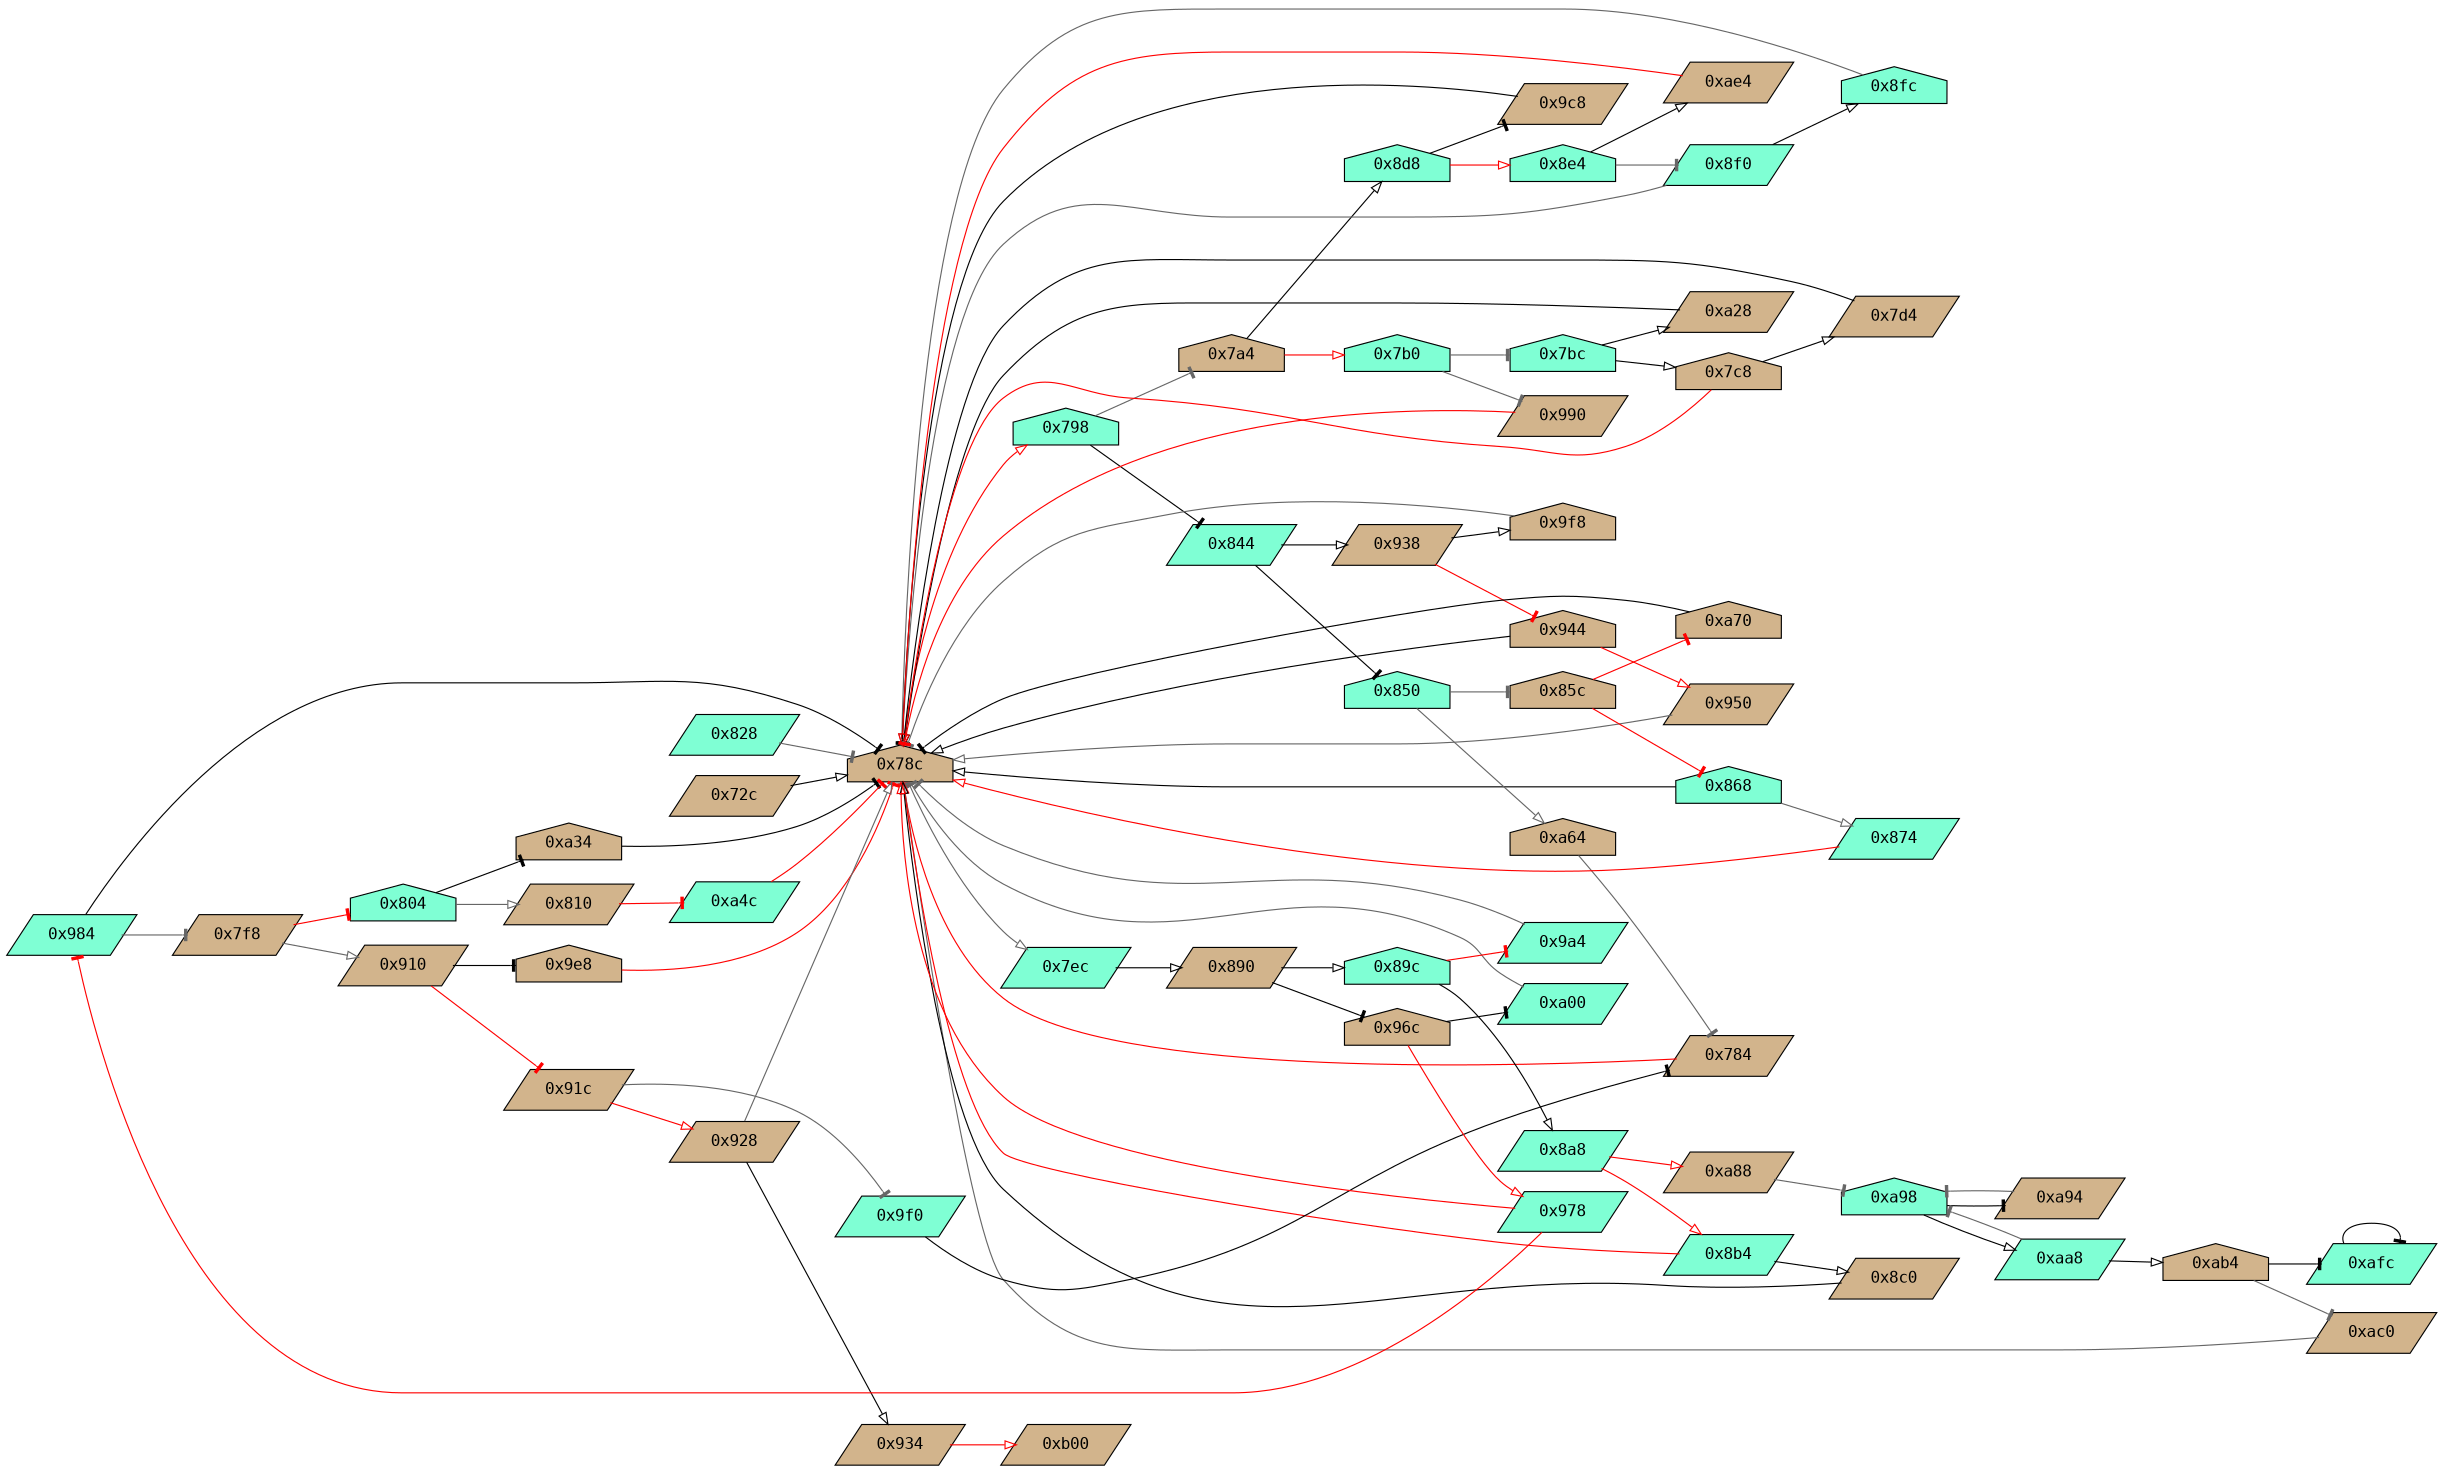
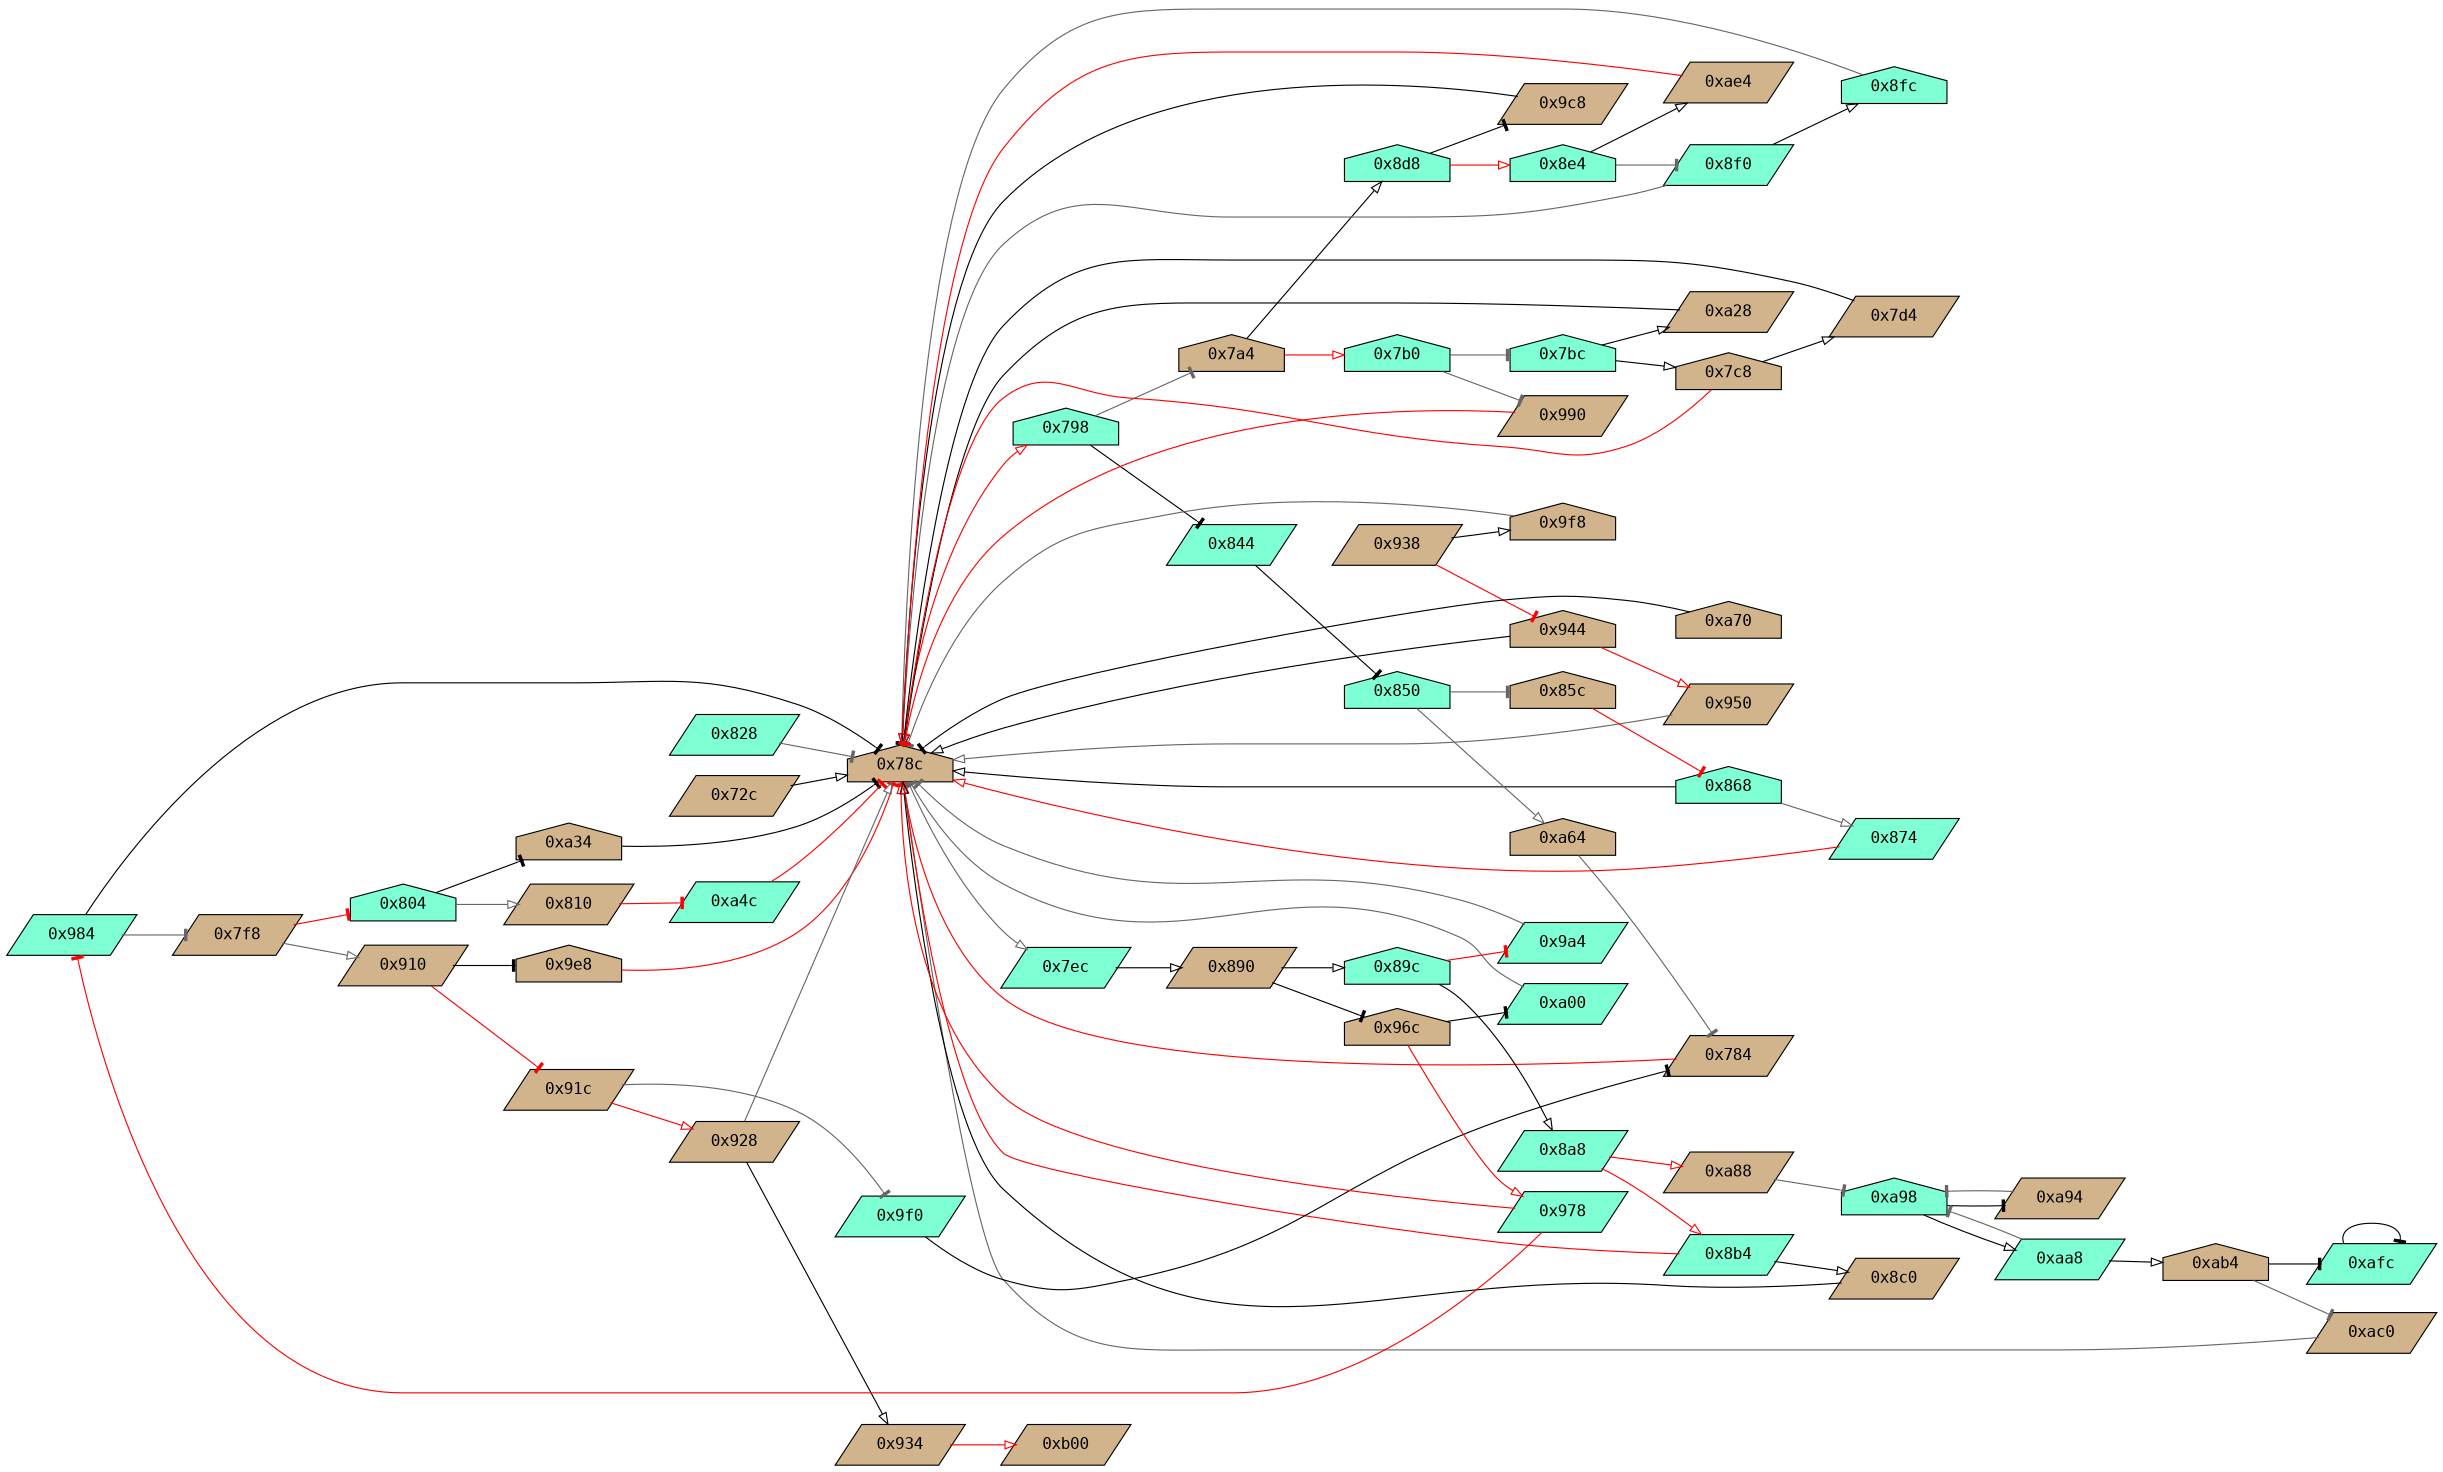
edge "0x844" -> "0x938": removed
edge "0x85c" -> "0xa70": removed
